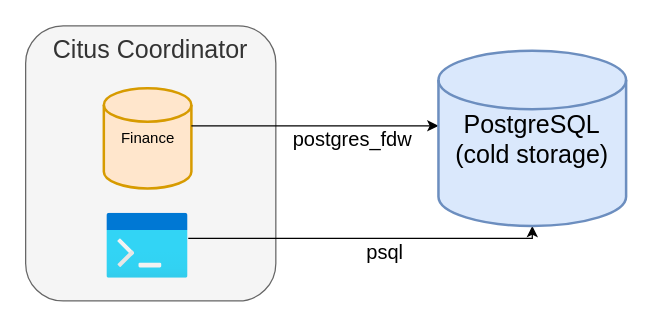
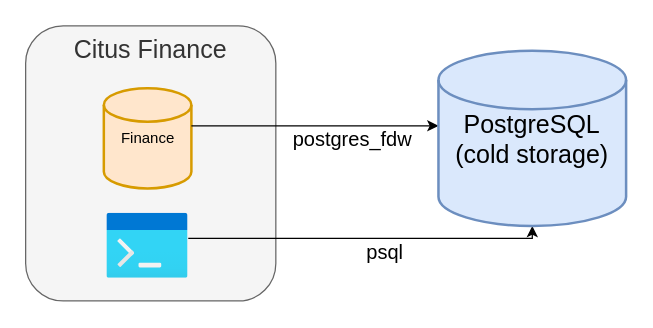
node "Citus Coordinator": label "Citus Coordinator" -> "Citus Finance"
